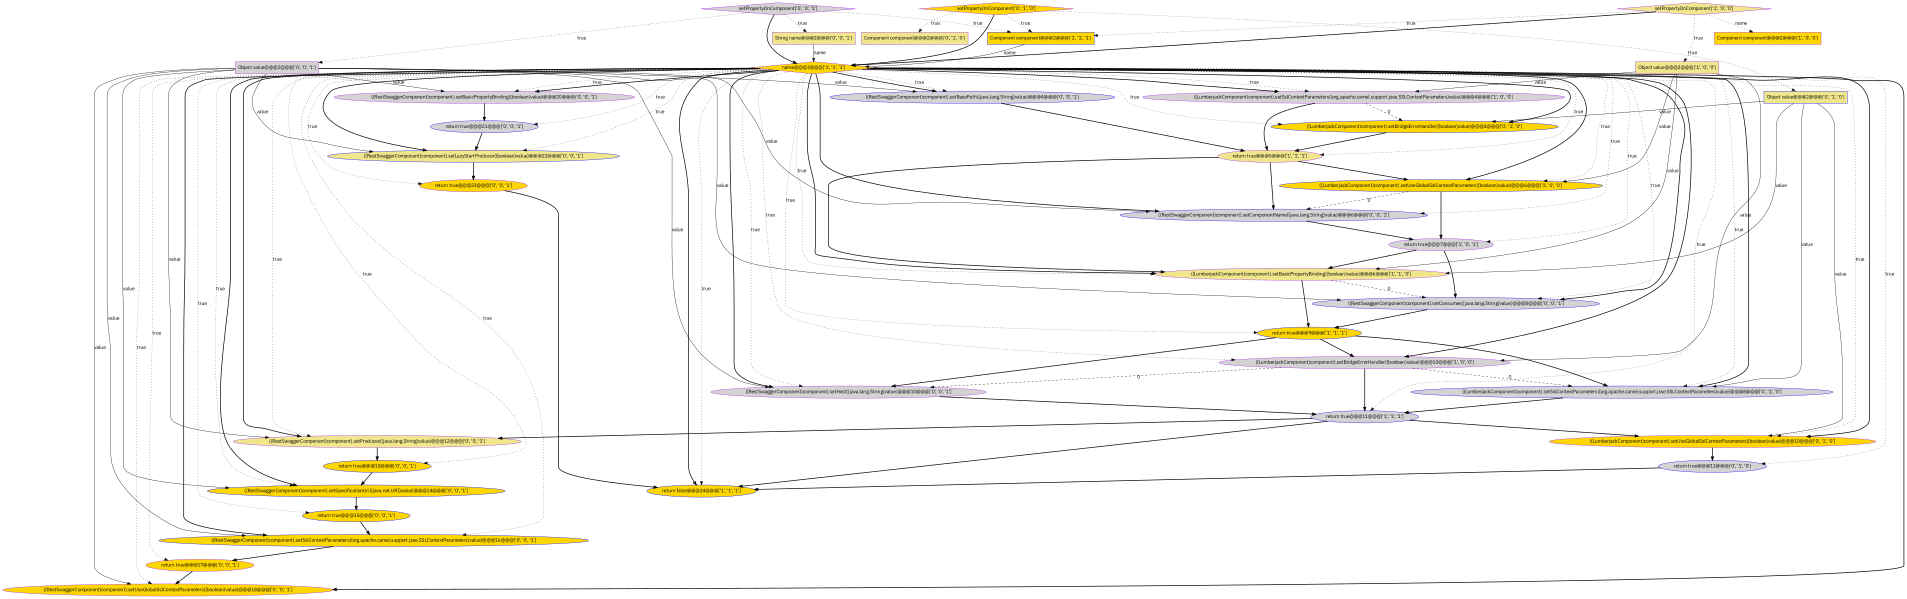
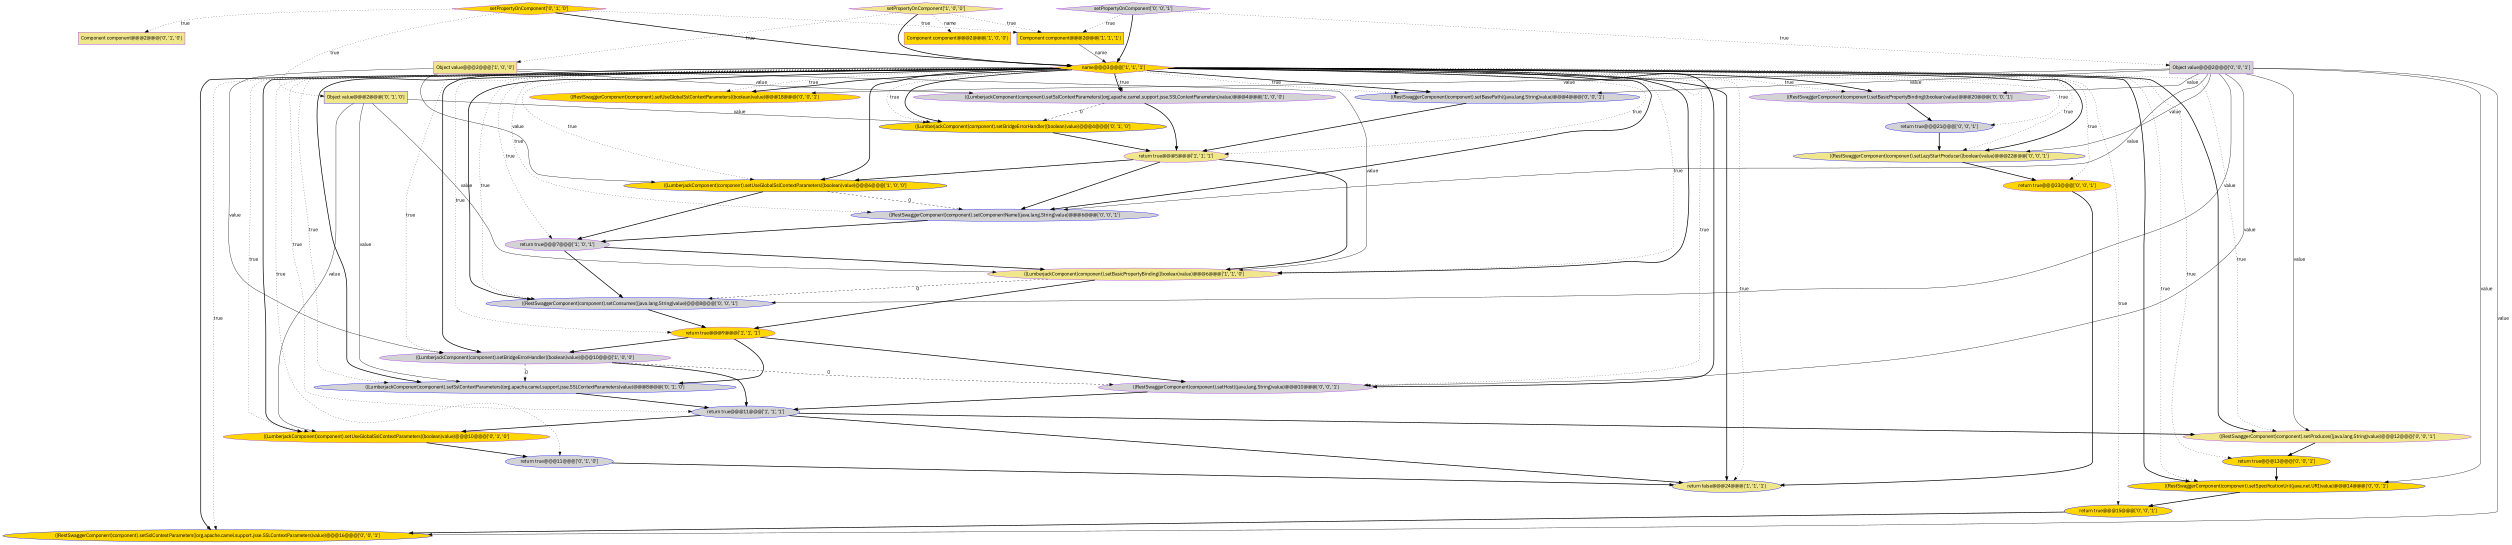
node "String name@@@2@@@['0', '0', '1']": removed
node "return true@@@9@@@['1', '1', '1']": color blue -> purple
node "return false@@@24@@@['1', '1', '1']": fillcolor gold -> khaki
node "return true@@@17@@@['0', '0', '1']": removed
